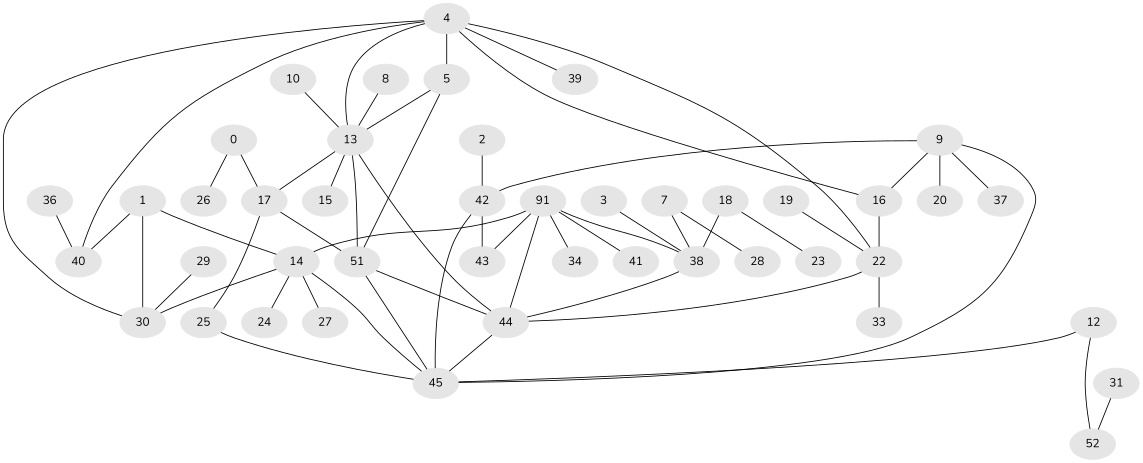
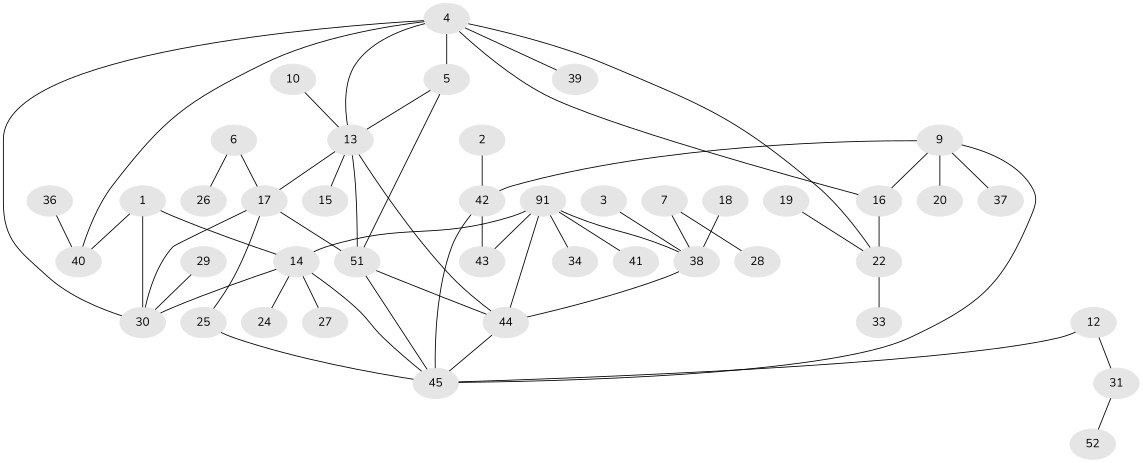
node "8": removed
node "0": label "0" -> "6"
edge "17" -- "30": added
node "23": removed
edge "22" -- "44": removed
edge "12" -- "52": now "12" -- "31"
